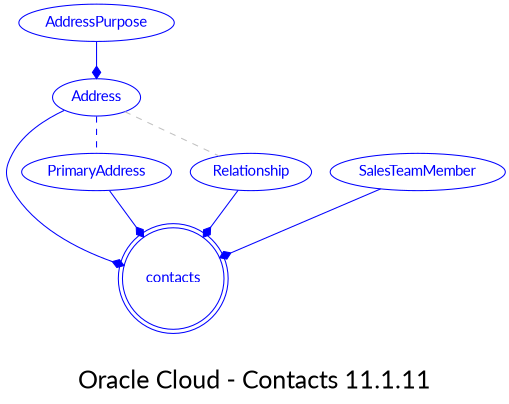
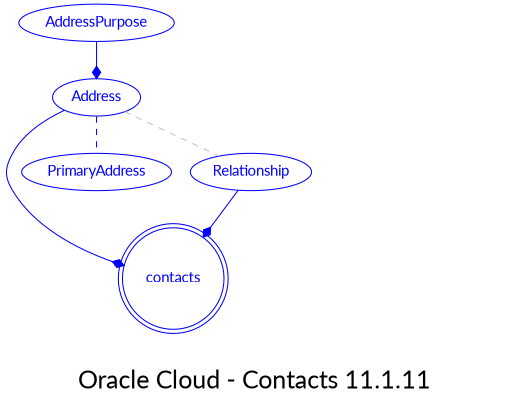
node "SalesTeamMember": removed
edge "PrimaryAddress" -> "contacts": removed
